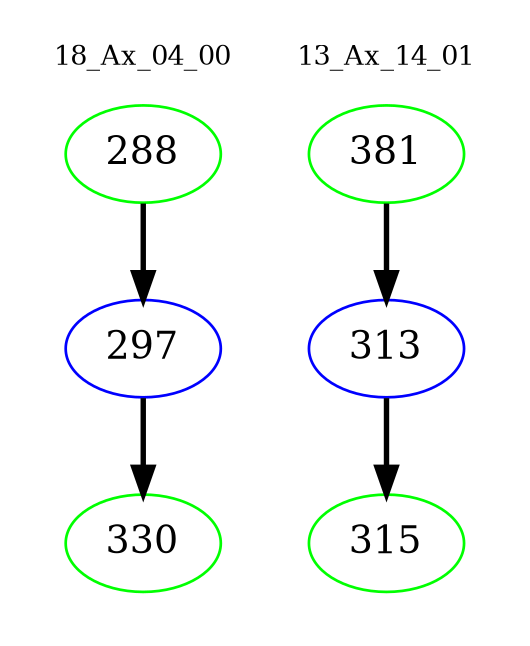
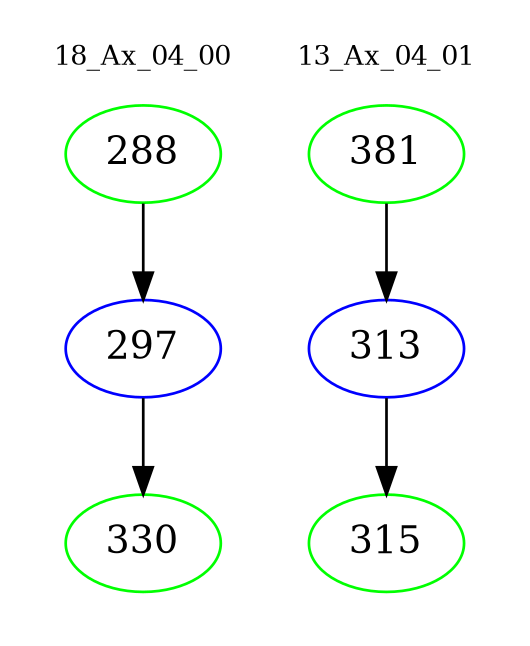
cluster "13_Ax_14_01": label "13_Ax_14_01" -> "13_Ax_04_01"
edge "288" -> "297": style bold -> solid
edge "381" -> "313": style bold -> solid
edge "297" -> "330": style bold -> solid
edge "313" -> "315": style bold -> solid
